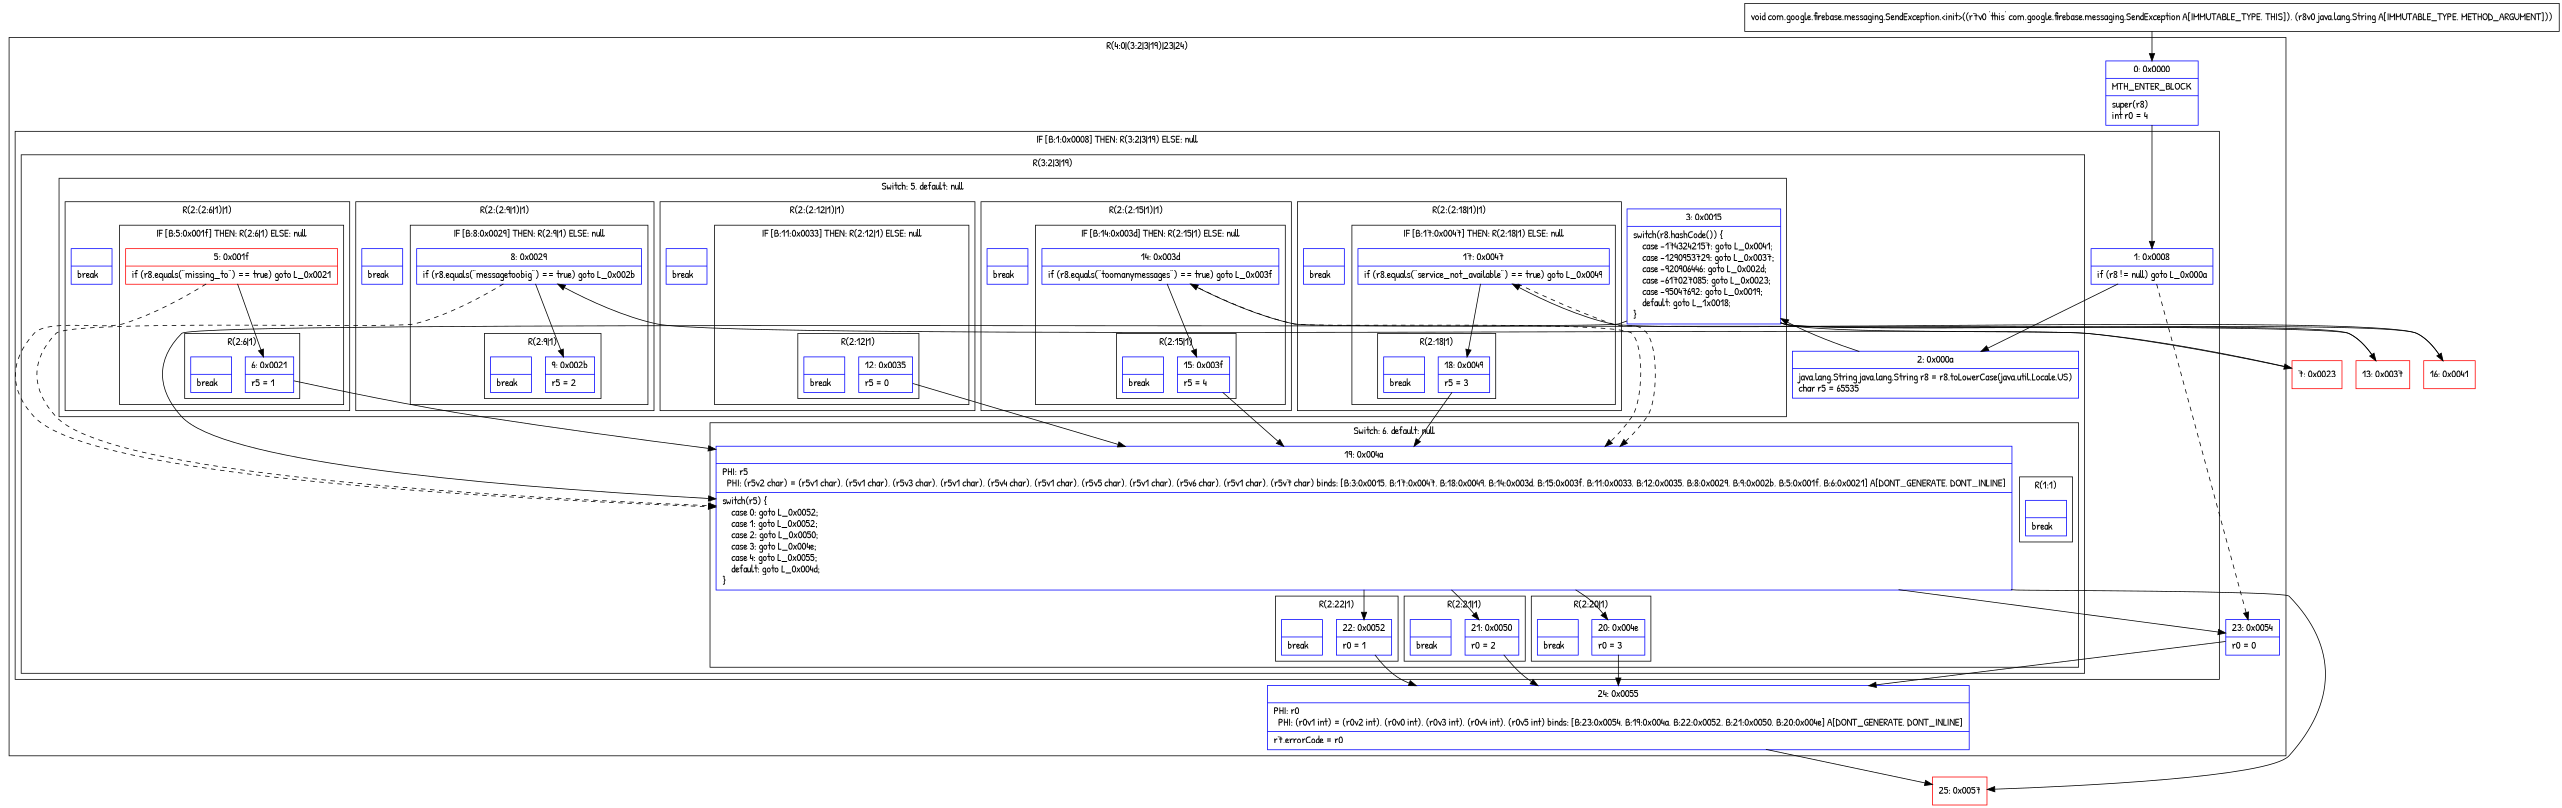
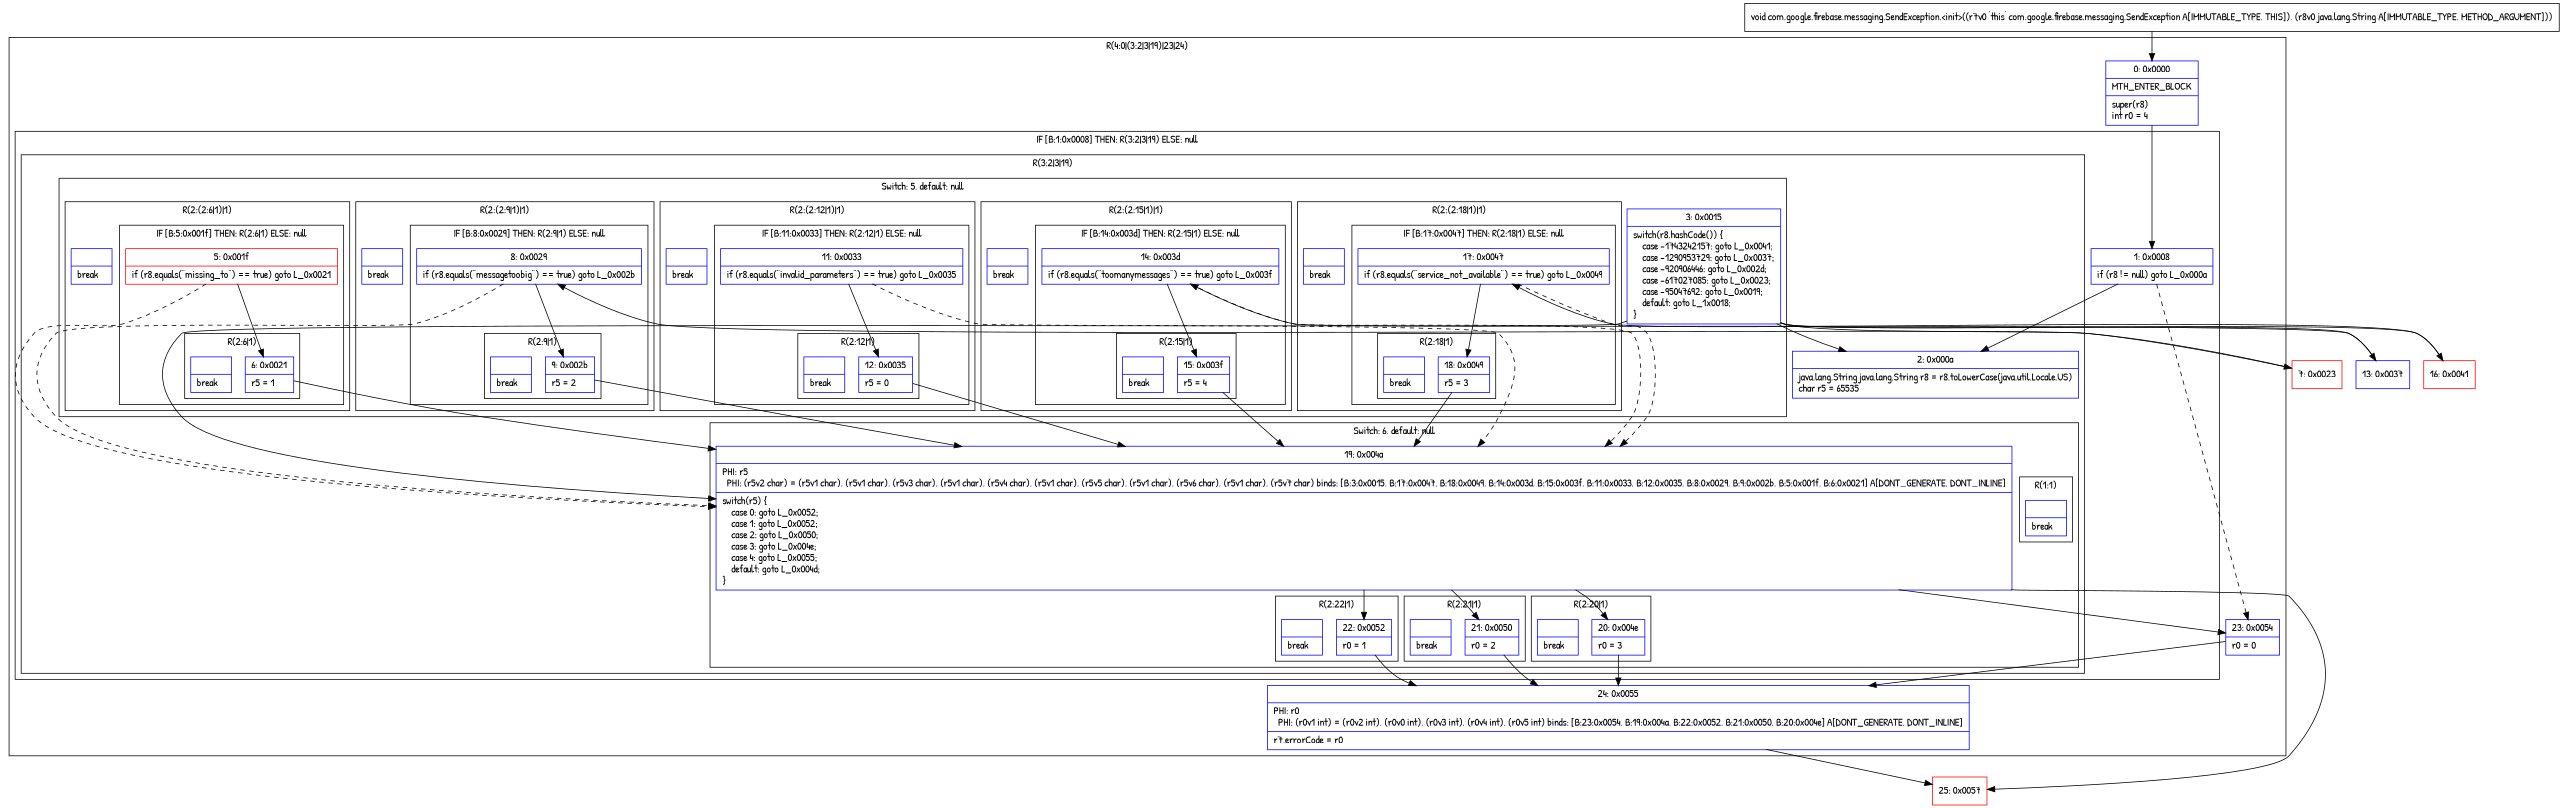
node "11: 0x0033": added
edge "2: 0x000a" -> "3: 0x0015": reversed
node "13: 0x0037": color red -> blue
edge "9: 0x002b" -> "19: 0x004a": added
